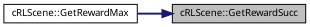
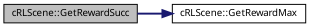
edge "cRLScene::GetRewardMax" -> "cRLScene::GetRewardSucc": reversed
